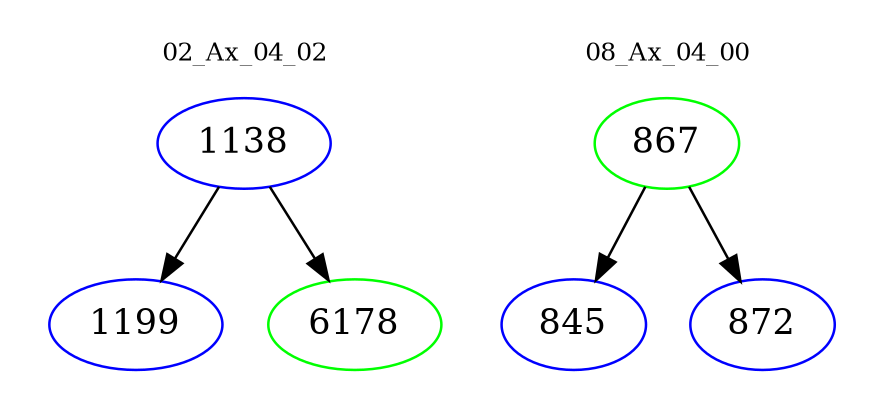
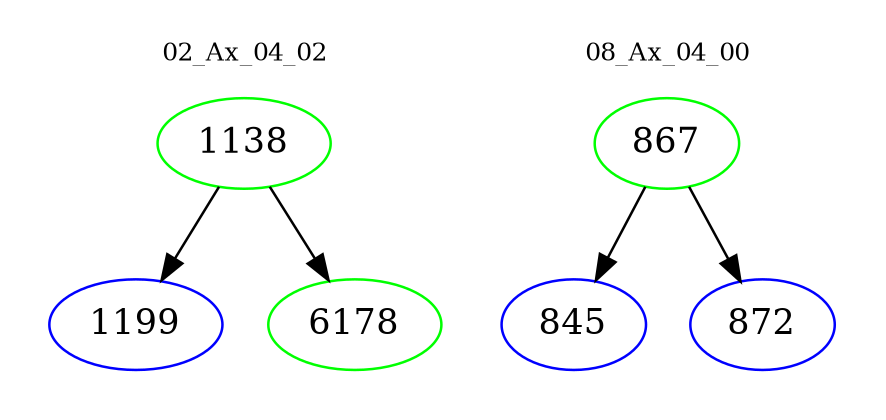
node "1138": color blue -> green
